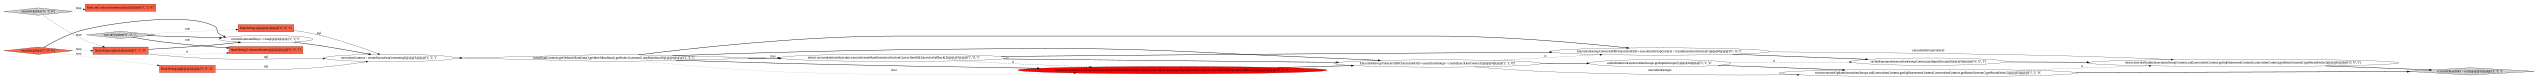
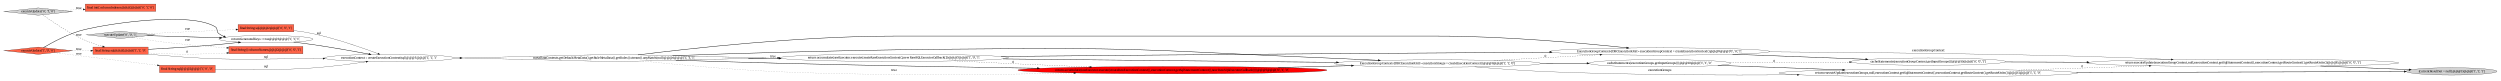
edge "executeUpdate['0', '0', '1']" -> "final String(( columnNames@@@2@@@['0', '0', '1']": style bold -> dotted
node "{currentResultSet = null}@@@13@@@['1', '1', '1']": shape diamond -> ellipse
